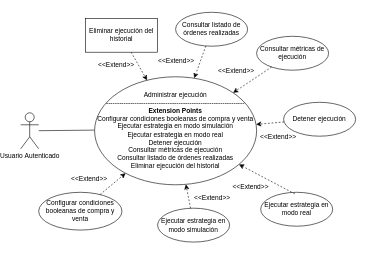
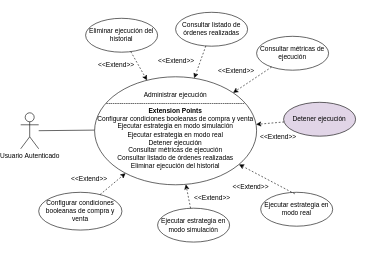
node "Eliminar ejecución del historial": shape rectangle -> ellipse
node "Detener ejecución": fillcolor #ffffff -> #e1d5e7
